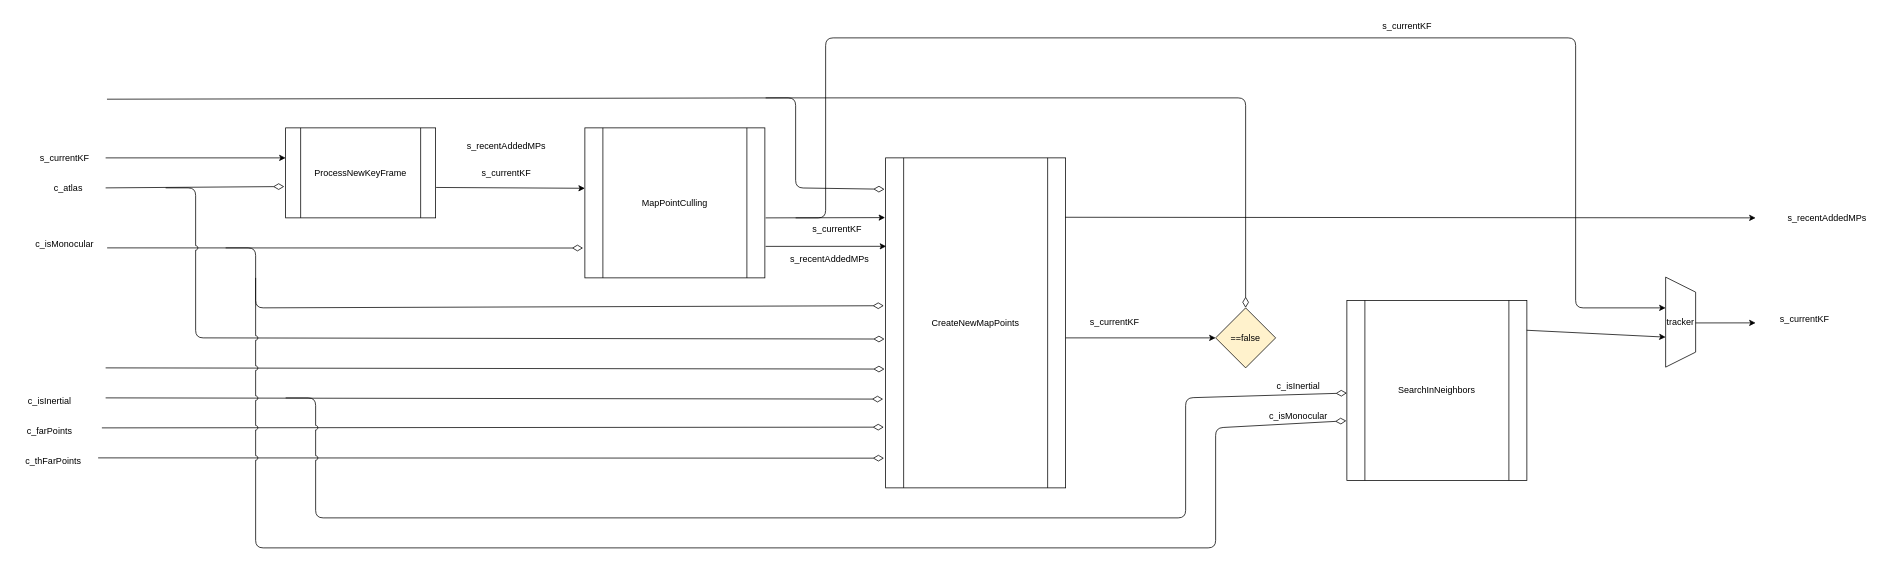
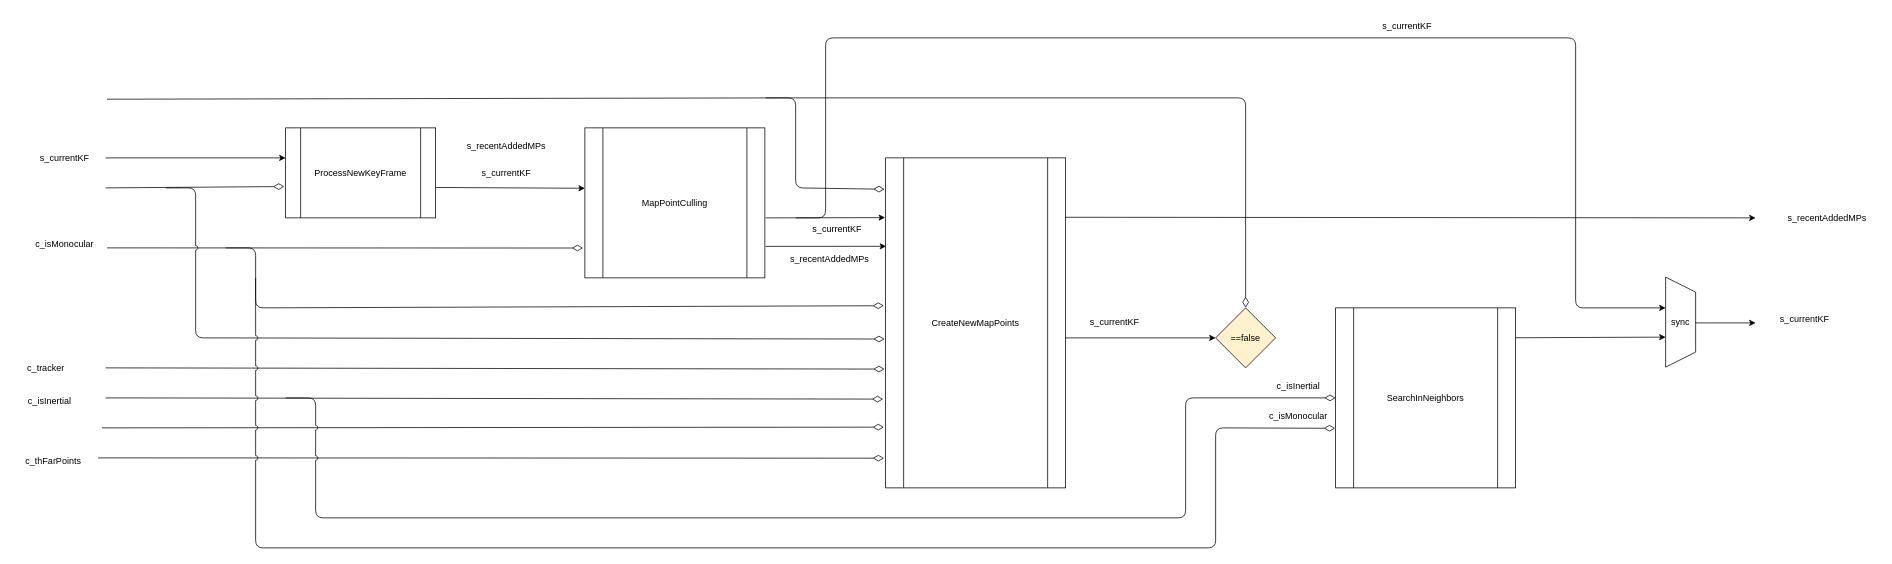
node "c_atlas": removed
node "tracker": label "tracker" -> "sync"
node "c_tracker": added
node "SearchInNeighbors": moved (1437, 390) -> (1425, 398)
node "c_farPoints": removed
